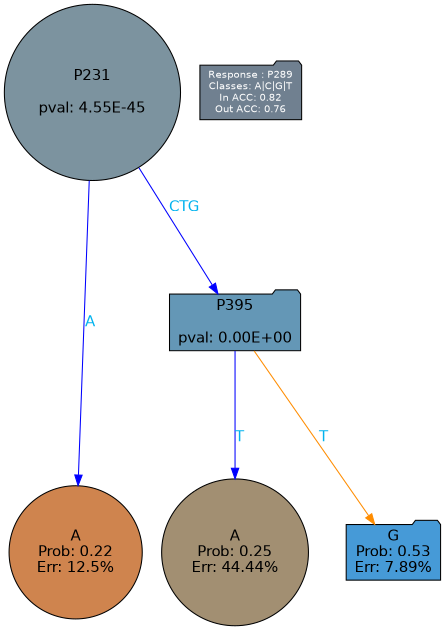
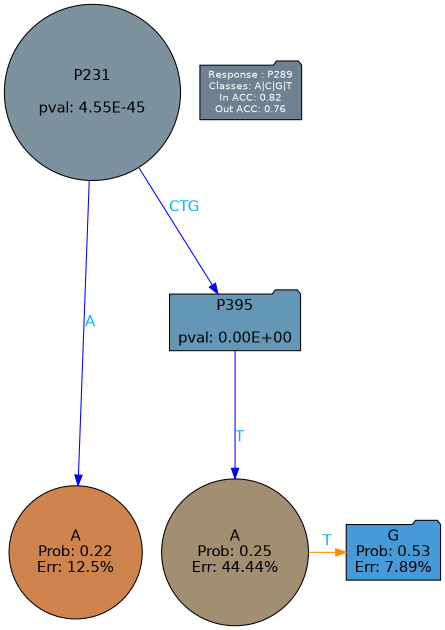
edge "P395 pval: 0.00E+00" -> "G Prob: 0.53 Err: 7.89%": now "A Prob: 0.25 Err: 44.44%" -> "G Prob: 0.53 Err: 7.89%"
